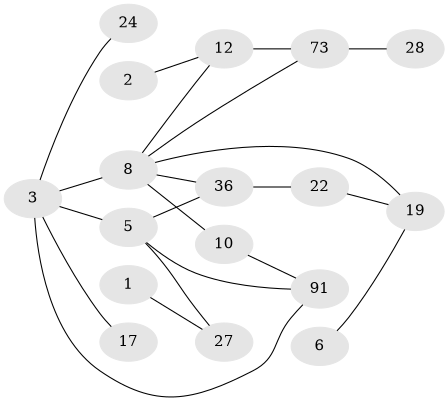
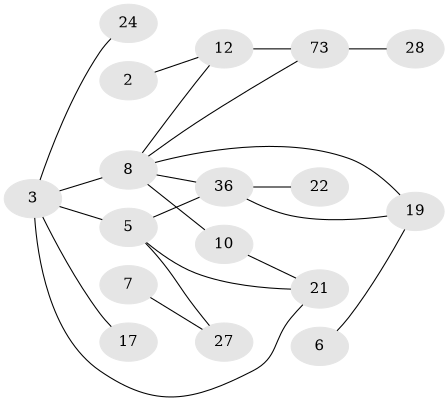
edge "22" -- "19": now "36" -- "19"
node "1": label "1" -> "7"
node "91": label "91" -> "21"
